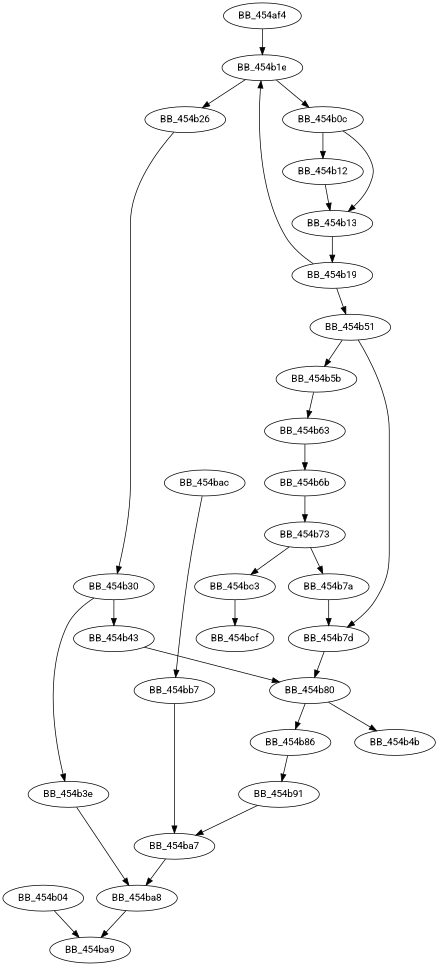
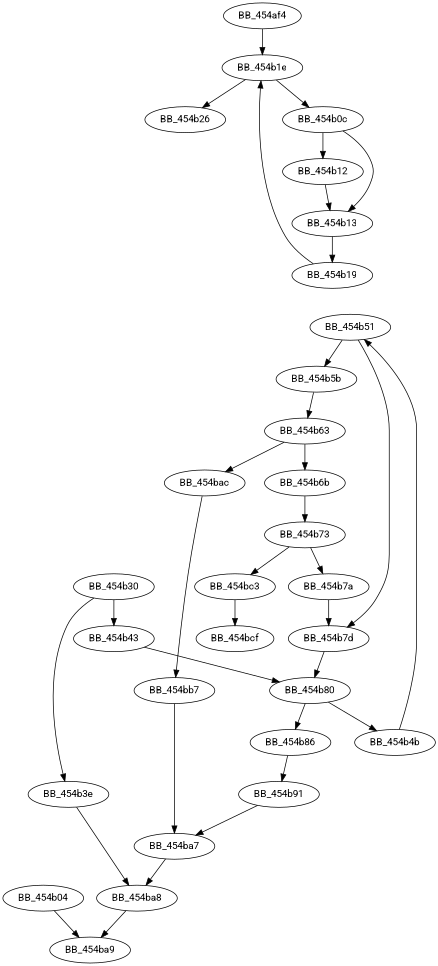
edge "BB_454b19" -> "BB_454b51": now "BB_454b4b" -> "BB_454b51"
edge "BB_454b26" -> "BB_454b30": removed
edge "BB_454b63" -> "BB_454bac": added
